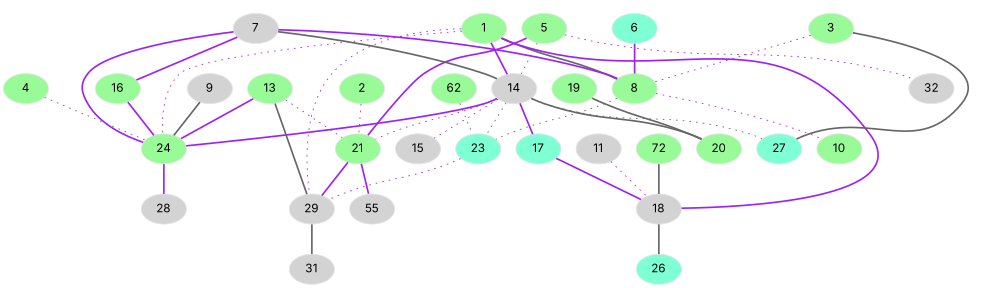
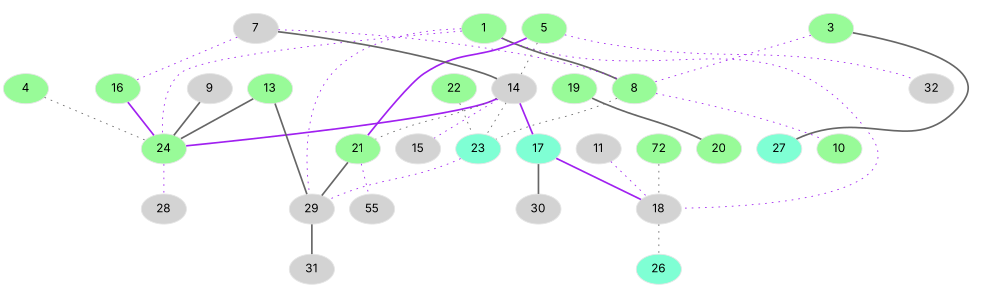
node "6": removed
edge "7" -- "8": style bold -> dotted
edge "7" -- "24": removed
edge "7" -- "16": style bold -> dotted
edge "1" -- "14": removed
edge "1" -- "18": style bold -> dotted
node "2": removed
node "62": label "62" -> "22"
edge "13" -- "24": color purple -> gray40
edge "14" -- "20": removed
edge "14" -- "21": color purple -> gray40
edge "14" -- "27": removed
edge "13" -- "21": removed
edge "24" -- "28": style bold -> dotted
edge "21" -- "29": color purple -> gray40
edge "21" -- "55": style bold -> dotted
edge "72" -- "18": style bold -> dotted
node "30": added
edge "18" -- "26": style bold -> dotted
